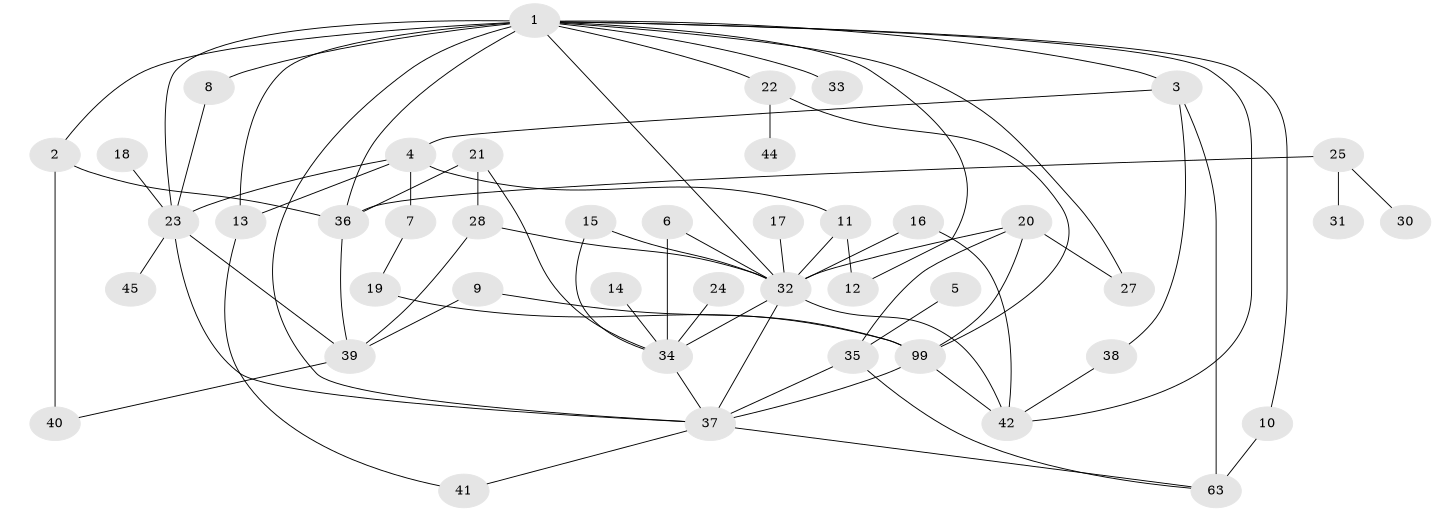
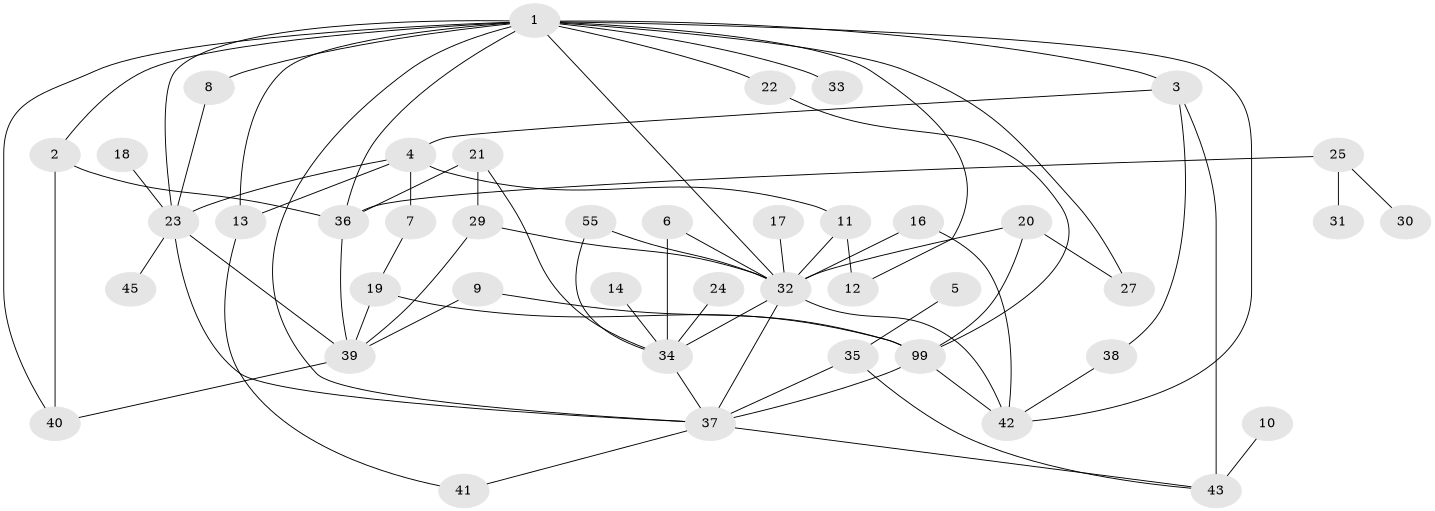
edge "1" -- "10": now "1" -- "40"
node "44": removed
node "28": label "28" -> "29"
node "15": label "15" -> "55"
edge "20" -- "35": removed
edge "19" -- "39": added
node "63": label "63" -> "43"
